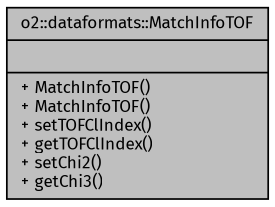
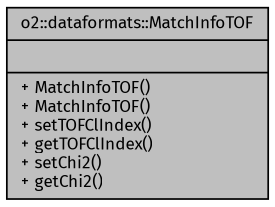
node "o2::dataformats::MatchInfoTOF": text "+ getChi3()" -> "+ getChi2()"
